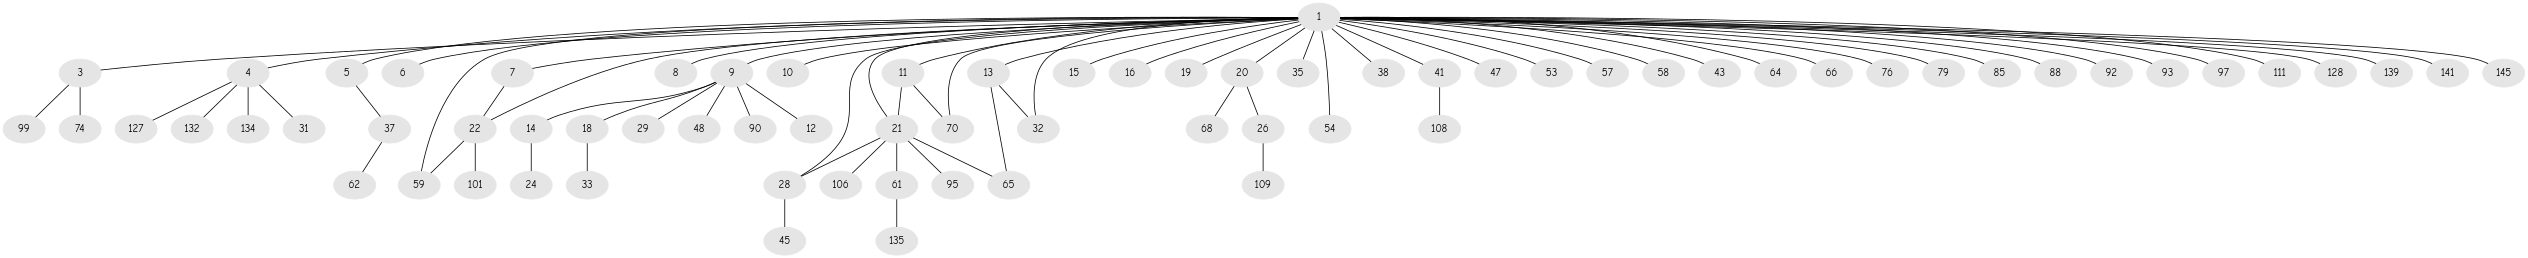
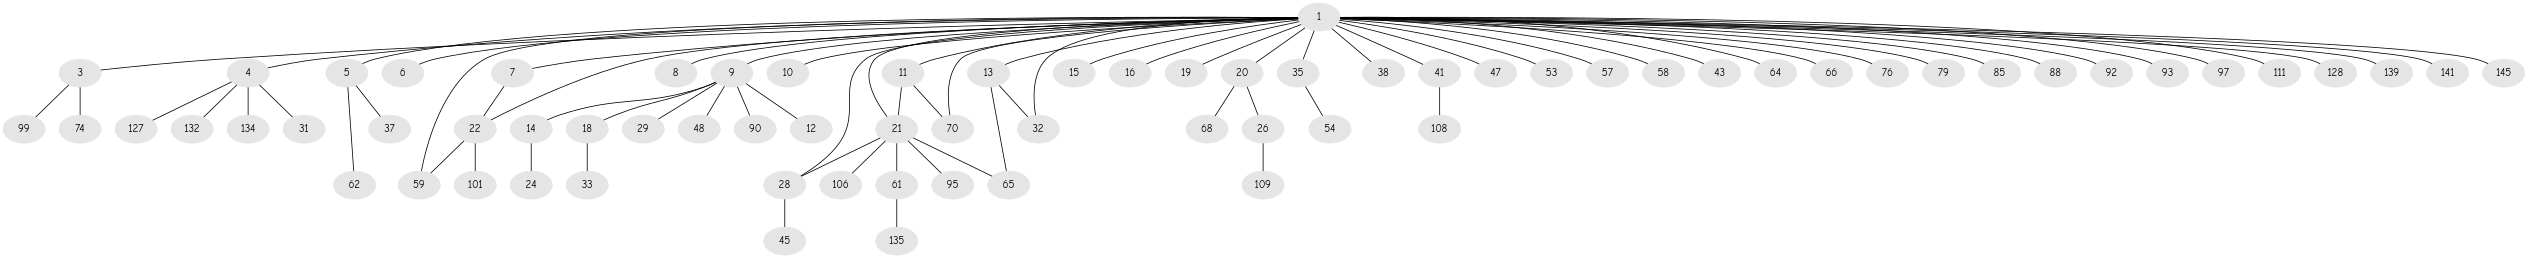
edge "1" -- "54": now "35" -- "54"
edge "37" -- "62": now "5" -- "62"
